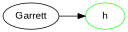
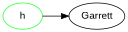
edge "Garrett" -> "h": reversed
